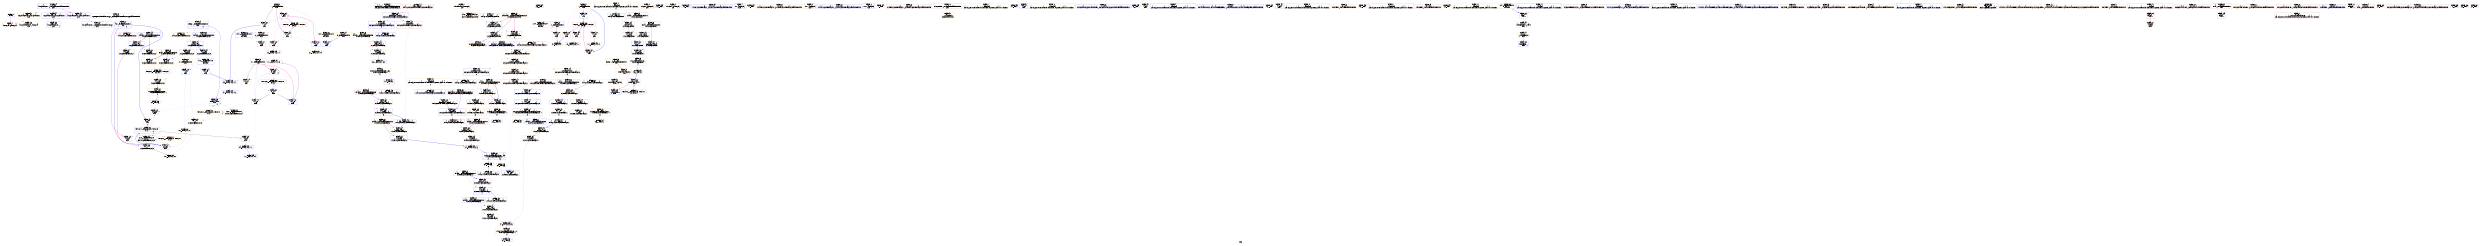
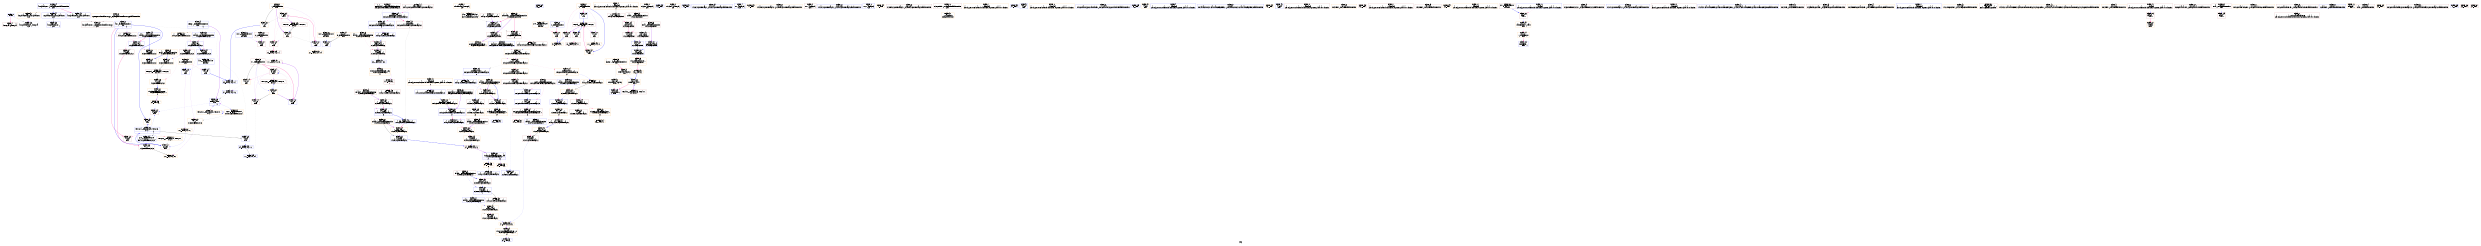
node "NodeID: 104": text "_ZNSt8ios_base4setfESt13_Ios_FmtflagsS0_" -> "_ZNSt8ios_base4old13_Ios_FmtflagsS0_"
node "NodeID: 63": text "_ZStaNRSt13_Ios_FmtflagsS_" -> "_ZStaNRSt13_Glob_FmtflagsS_"
